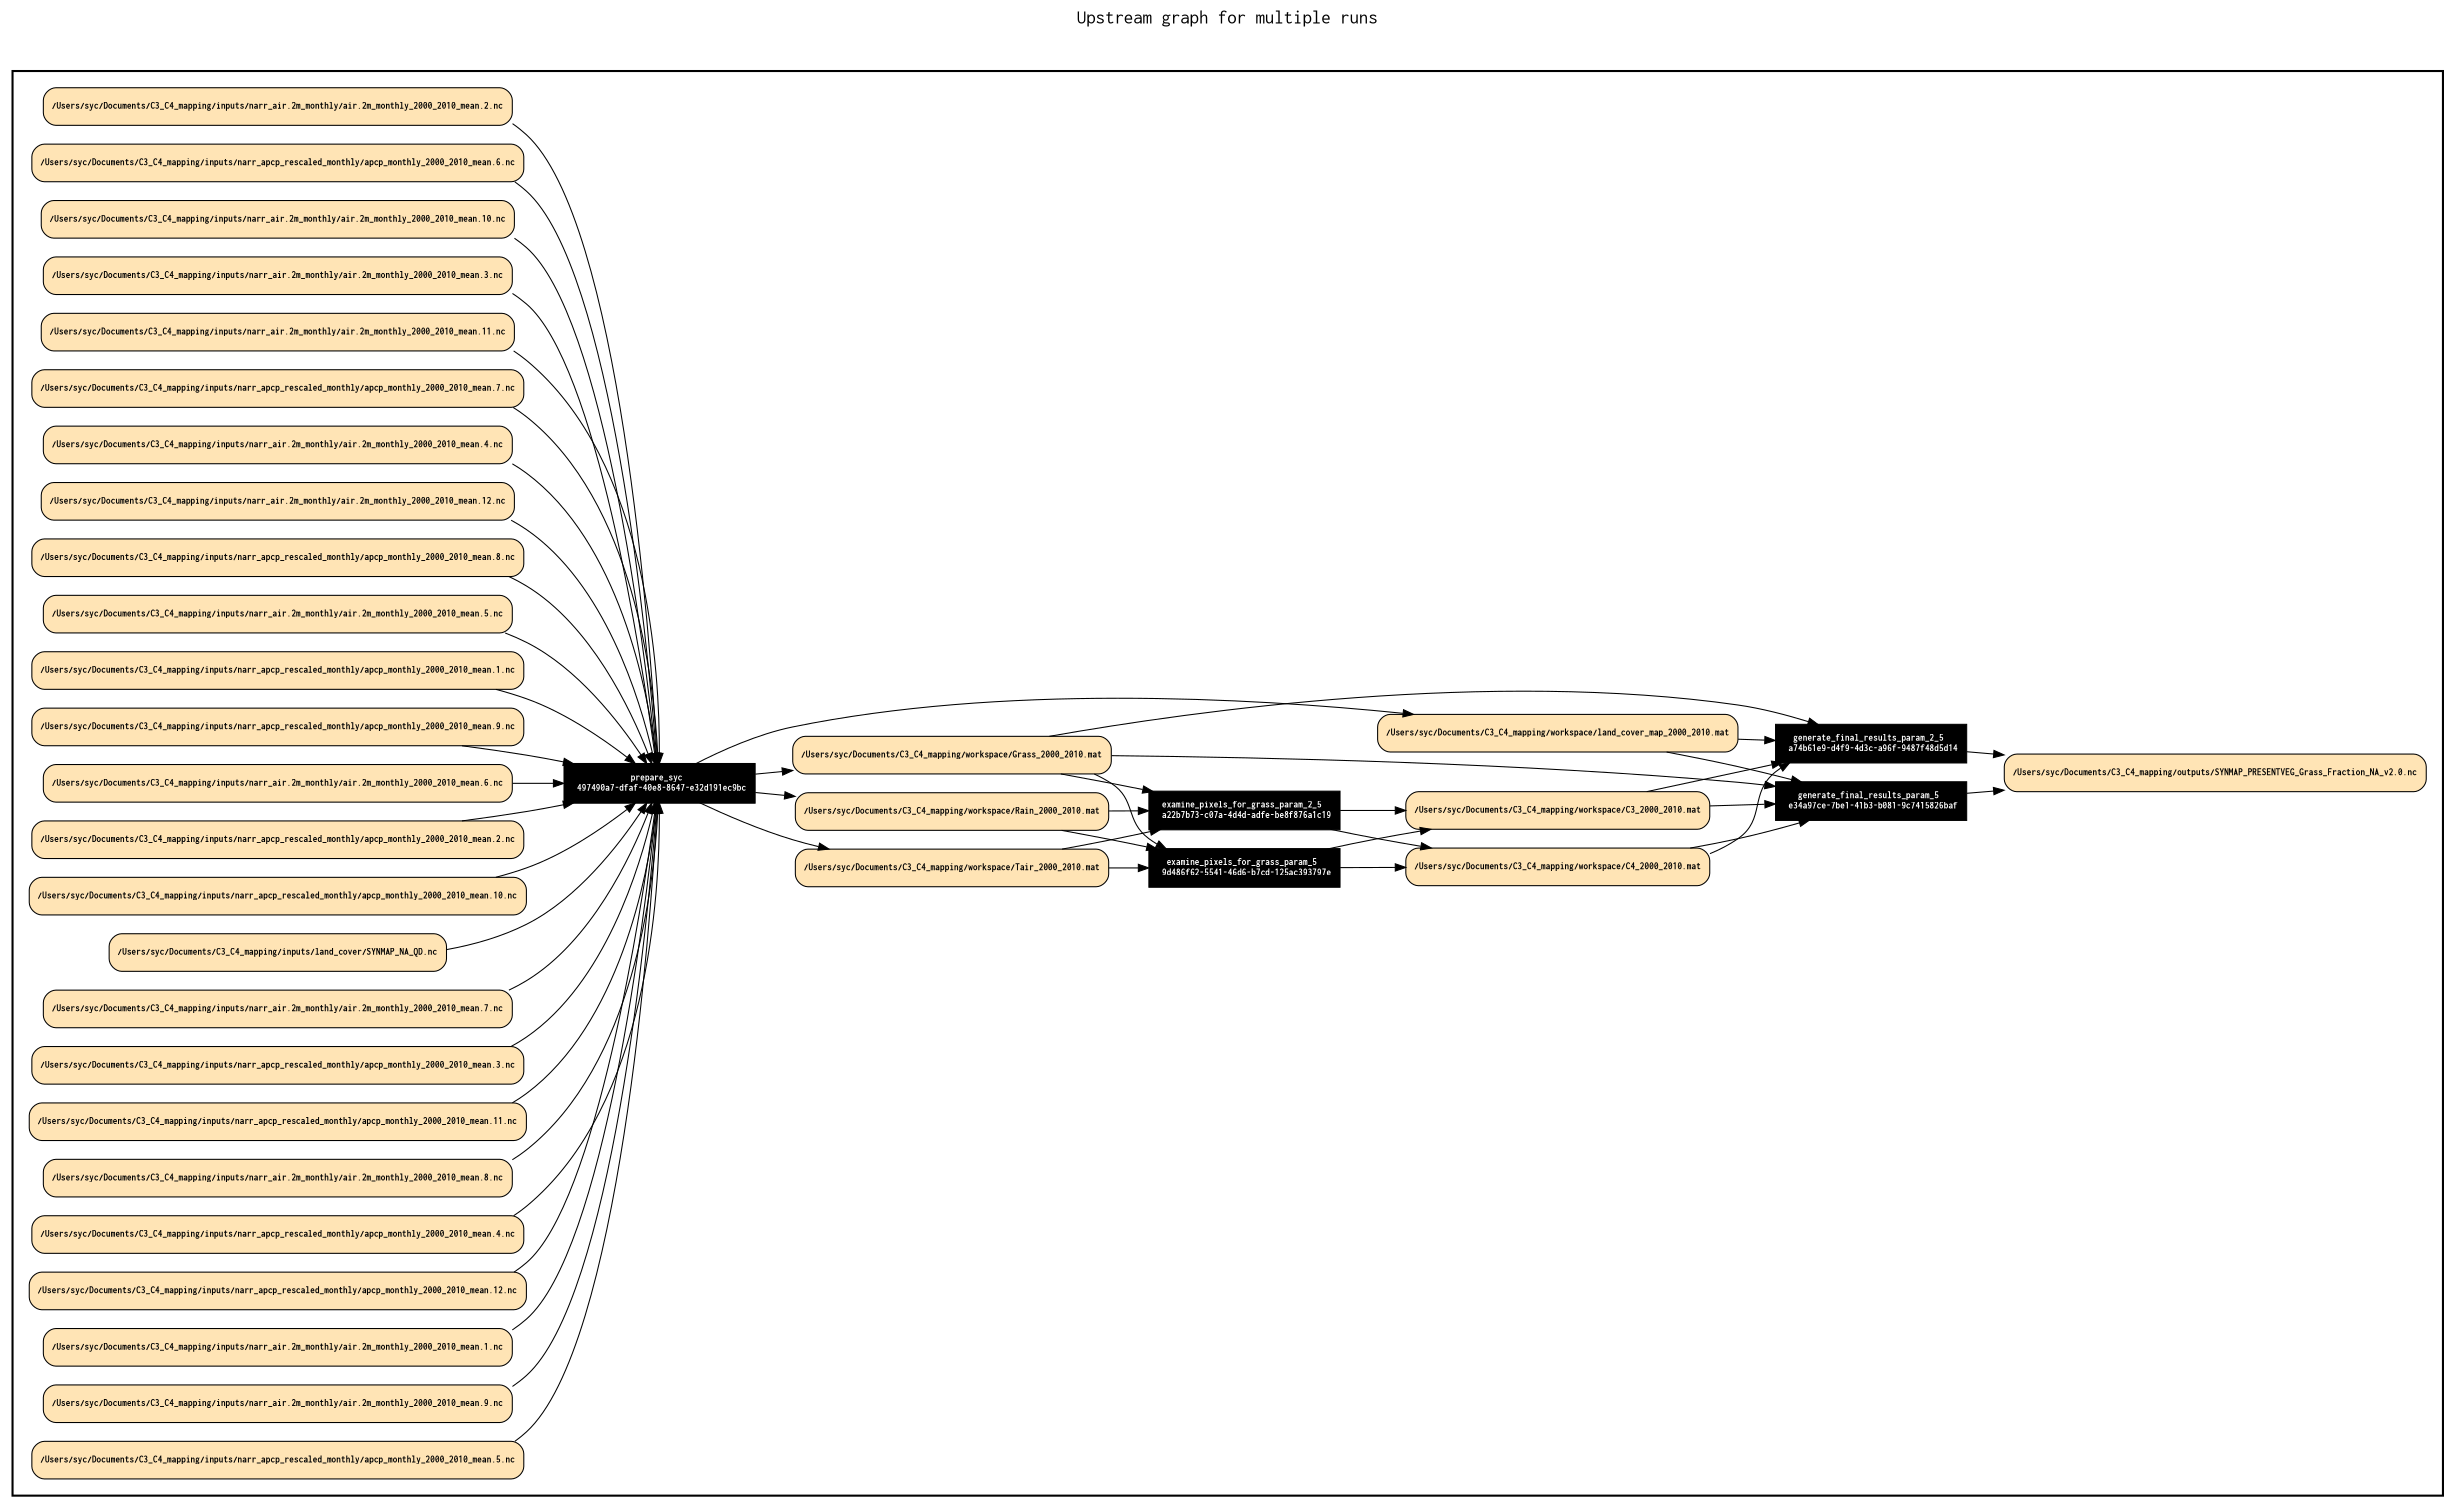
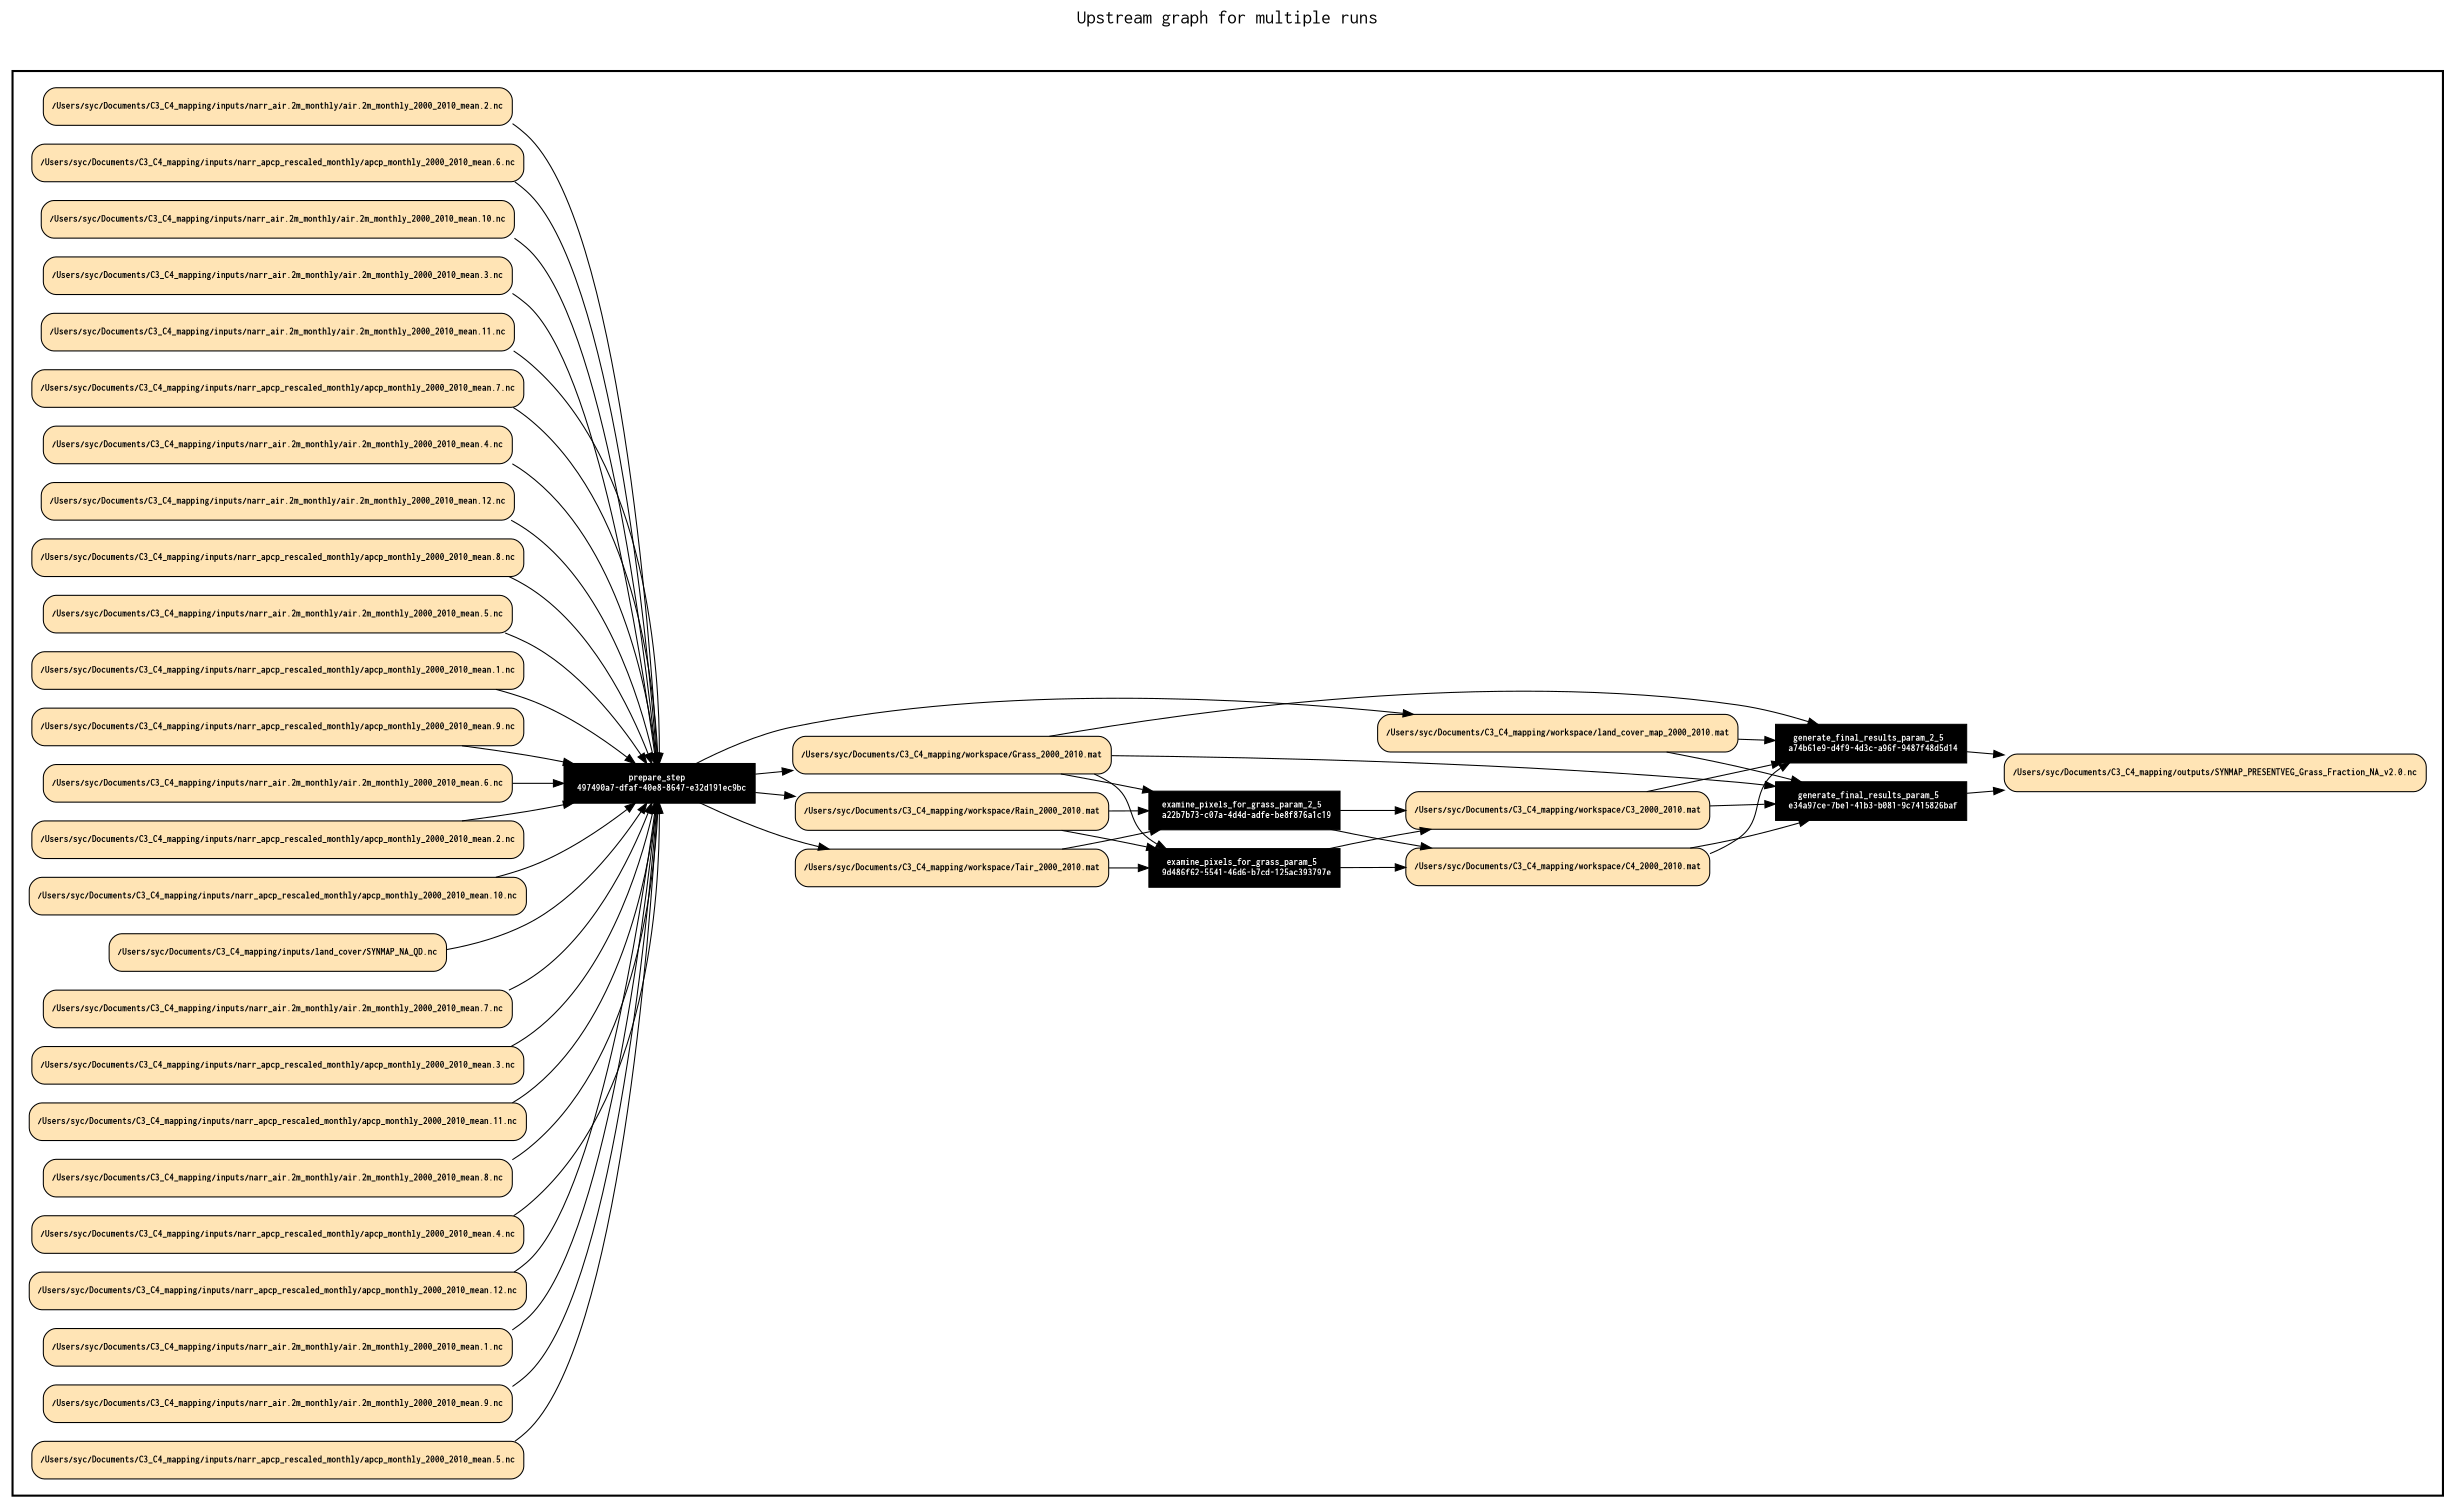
node "prepare_syc 497490a7-dfaf-40e8-8647-e32d191ec9bc": label "prepare_syc 497490a7-dfaf-40e8-8647-e32d191ec9bc" -> "prepare_step 497490a7-dfaf-40e8-8647-e32d191ec9bc"
